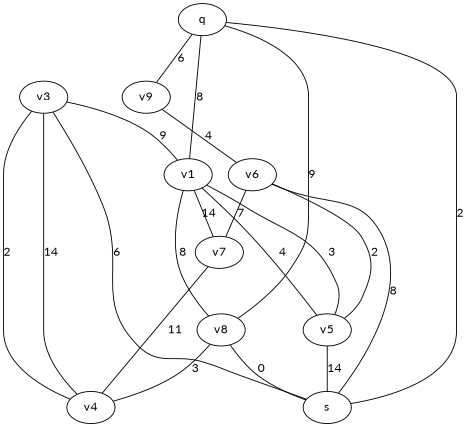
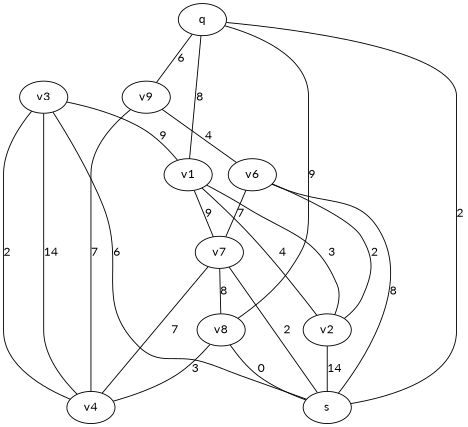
edge "v1" -- "v7": label "14" -> "9"
edge "v9" -- "v4": added, label "7"
edge "v1" -- "v8": now "v7" -- "v8"
edge "v7" -- "v4": label "11" -> "7"
edge "v7" -- "s": added, label "2"
node "v5": label "v5" -> "v2"
